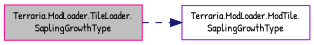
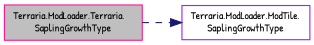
node "Terraria.ModLoader.TileLoader. SaplingGrowthType": label "Terraria.ModLoader.TileLoader. SaplingGrowthType" -> "Terraria.ModLoader.Terraria. SaplingGrowthType"
